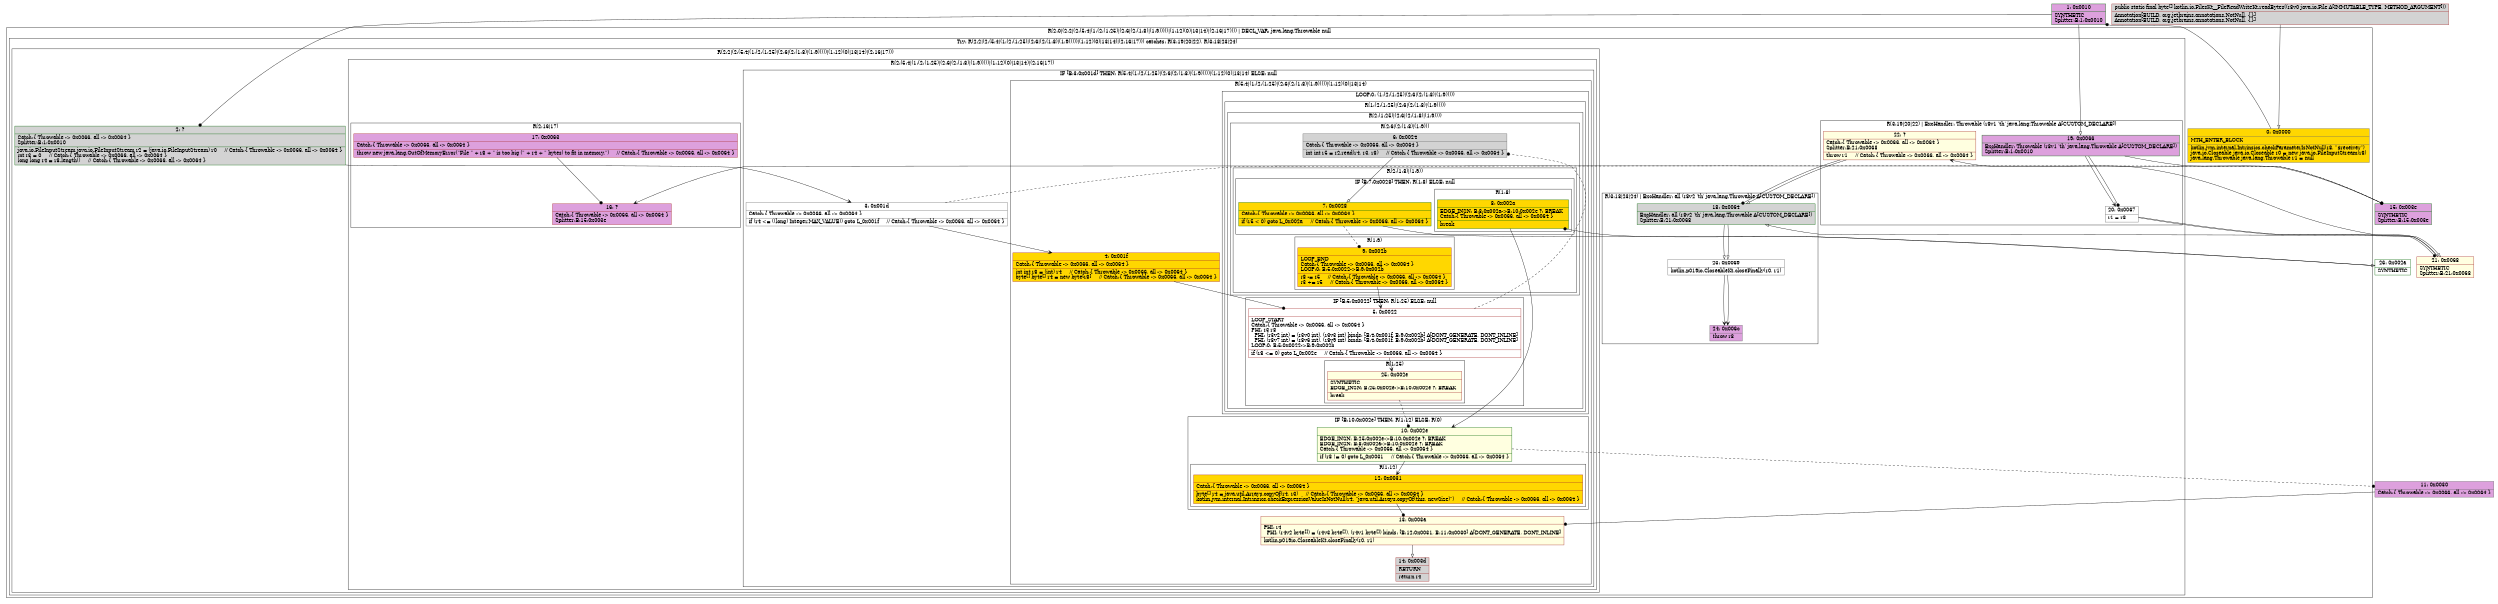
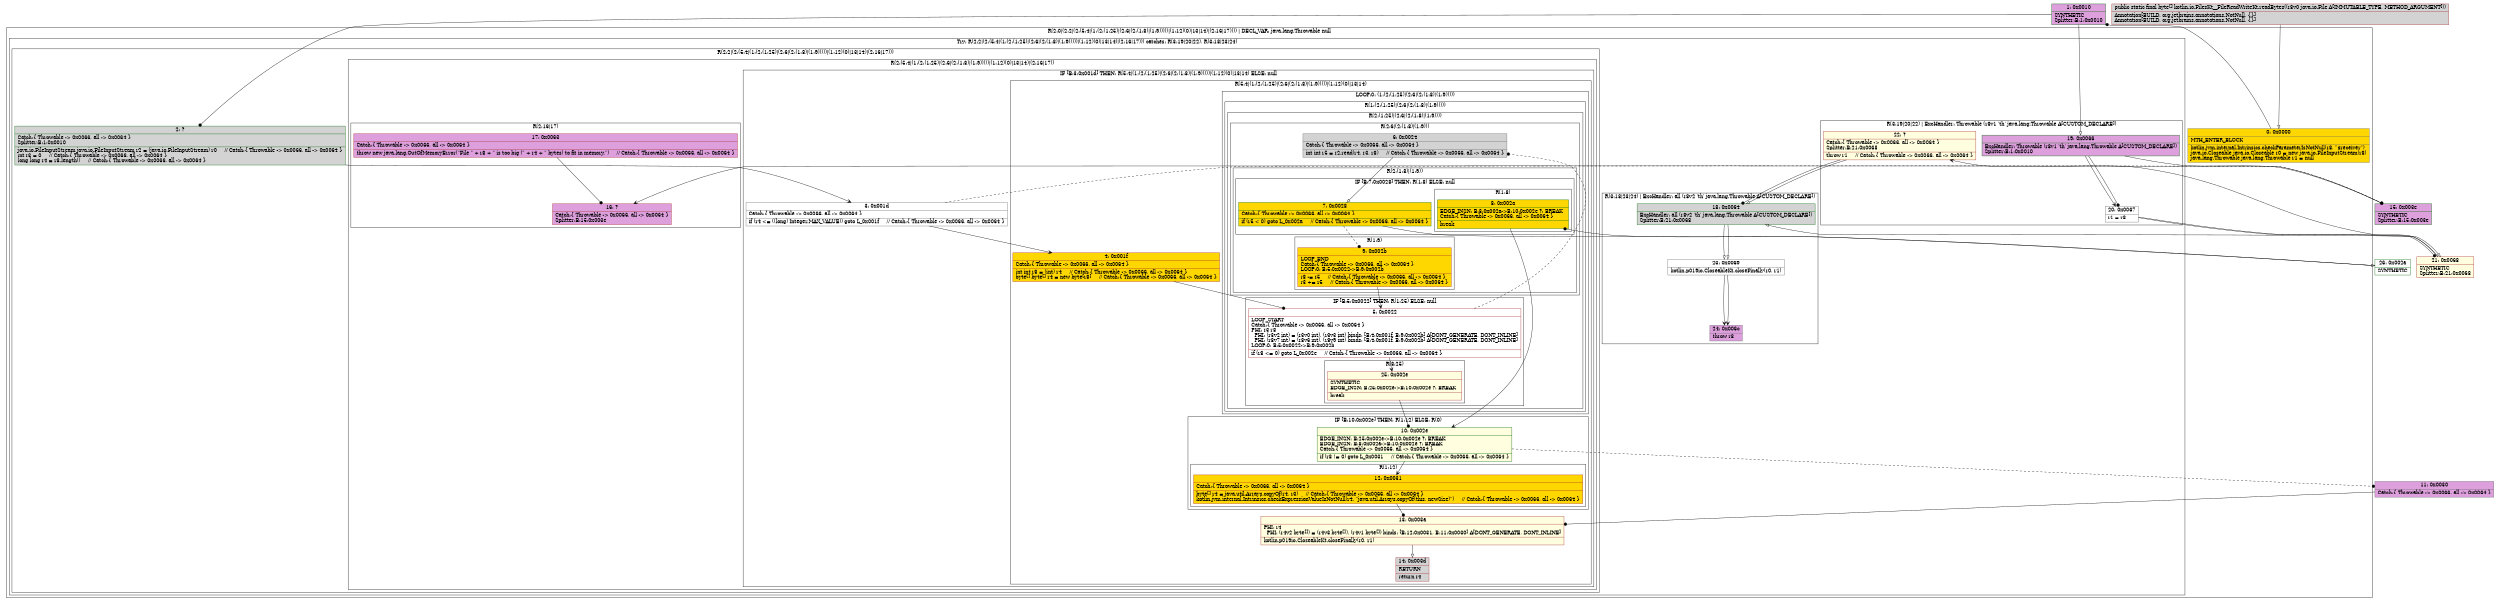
cluster "R(1:25)": label "R(1:25)" -> "R(8:25)"
edge "25: 0x002e" -> "10: 0x002e": style dashed -> solid
